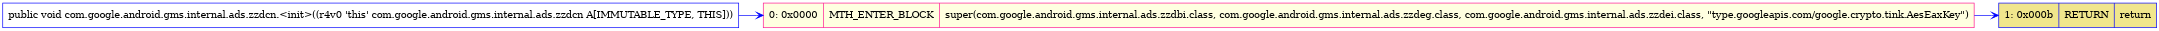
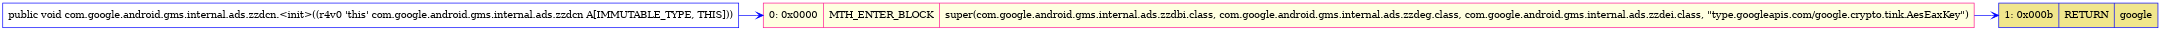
node "1: 0x000b": text "return" -> "google"
